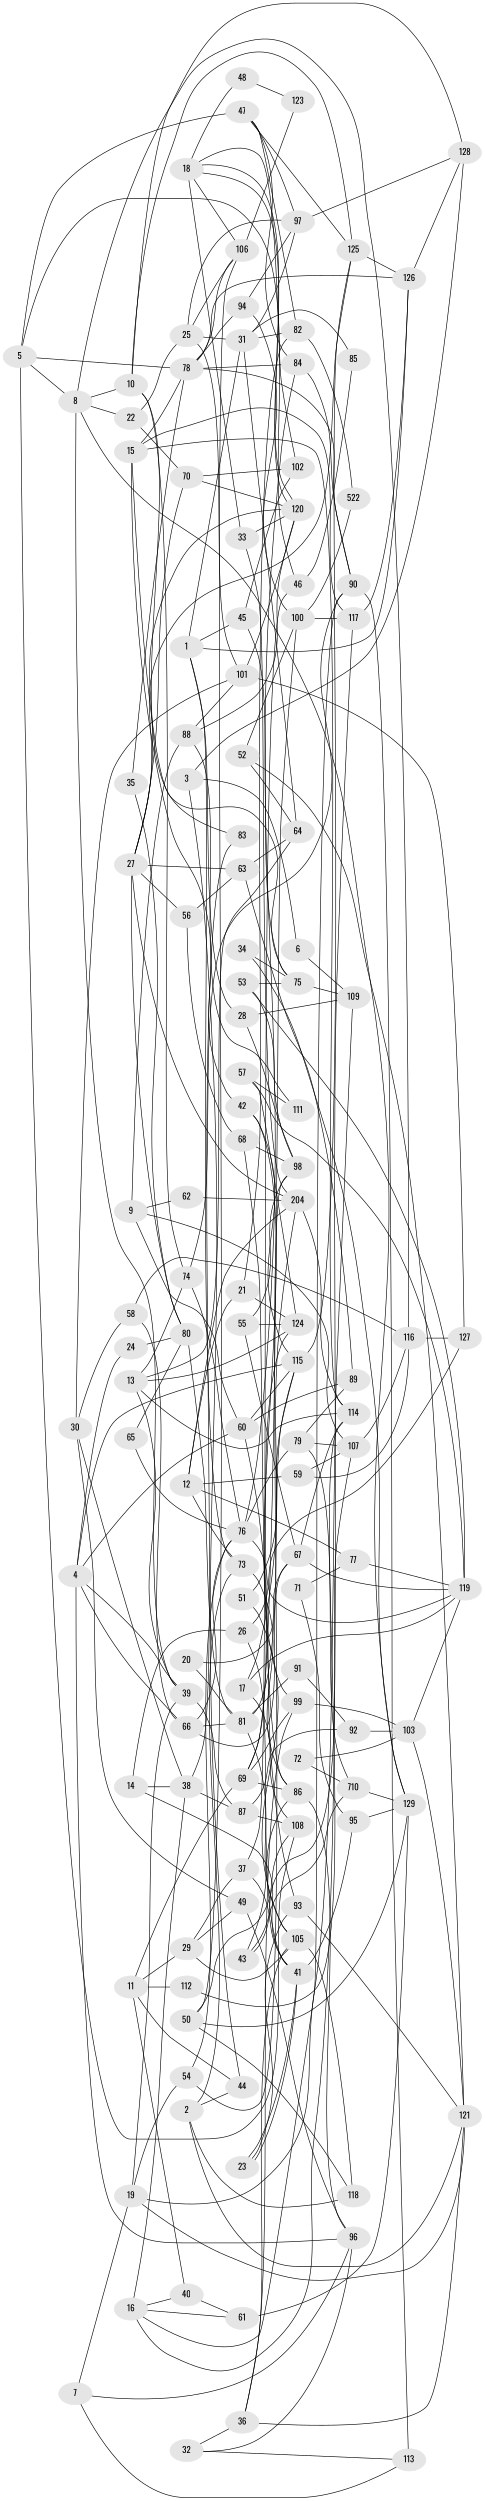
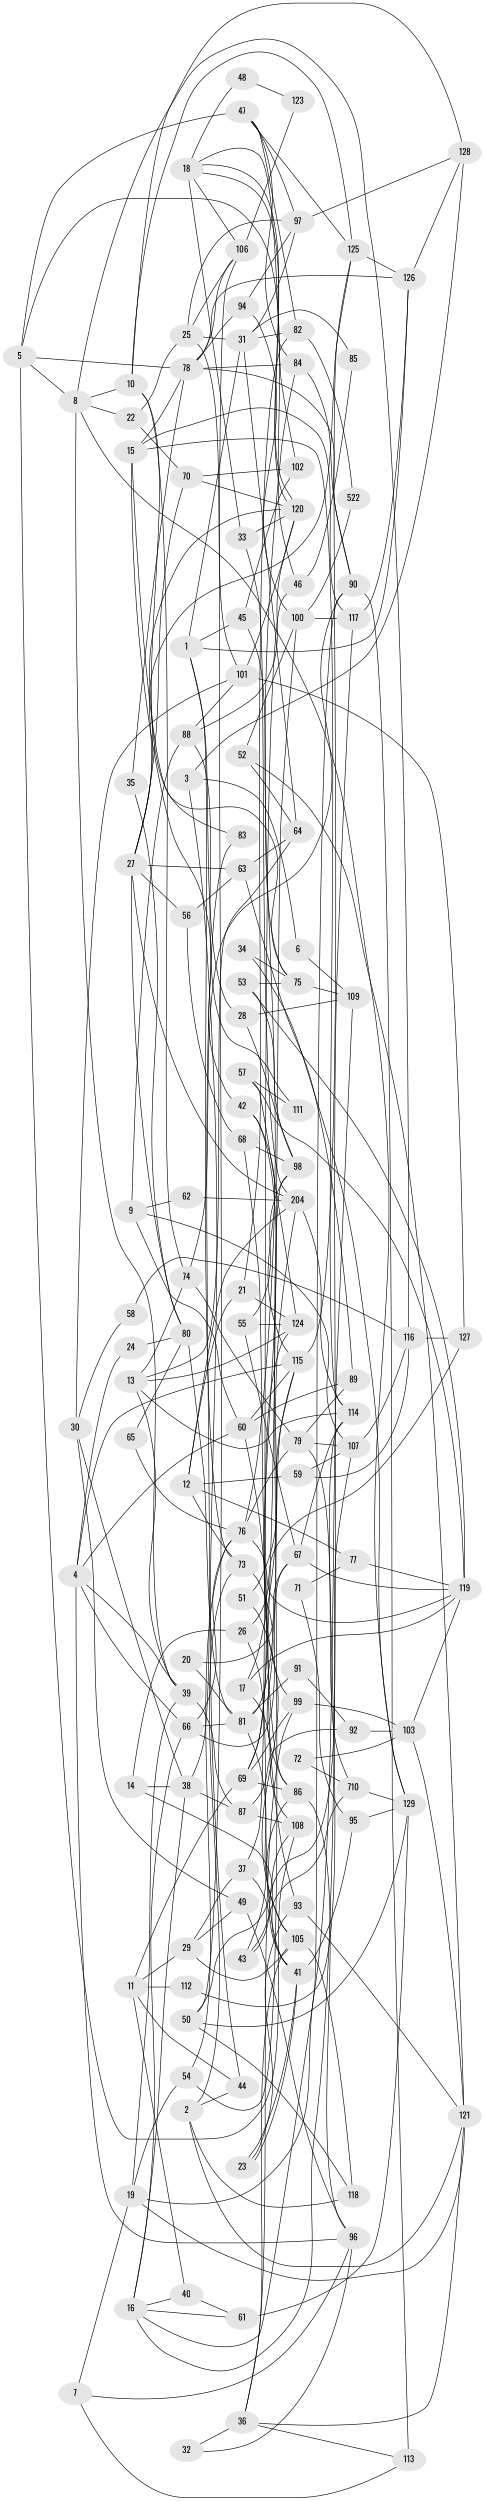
edge "74" -- "76": now "74" -- "79"
edge "58" -- "66": now "16" -- "66"
edge "32" -- "113": now "36" -- "113"
